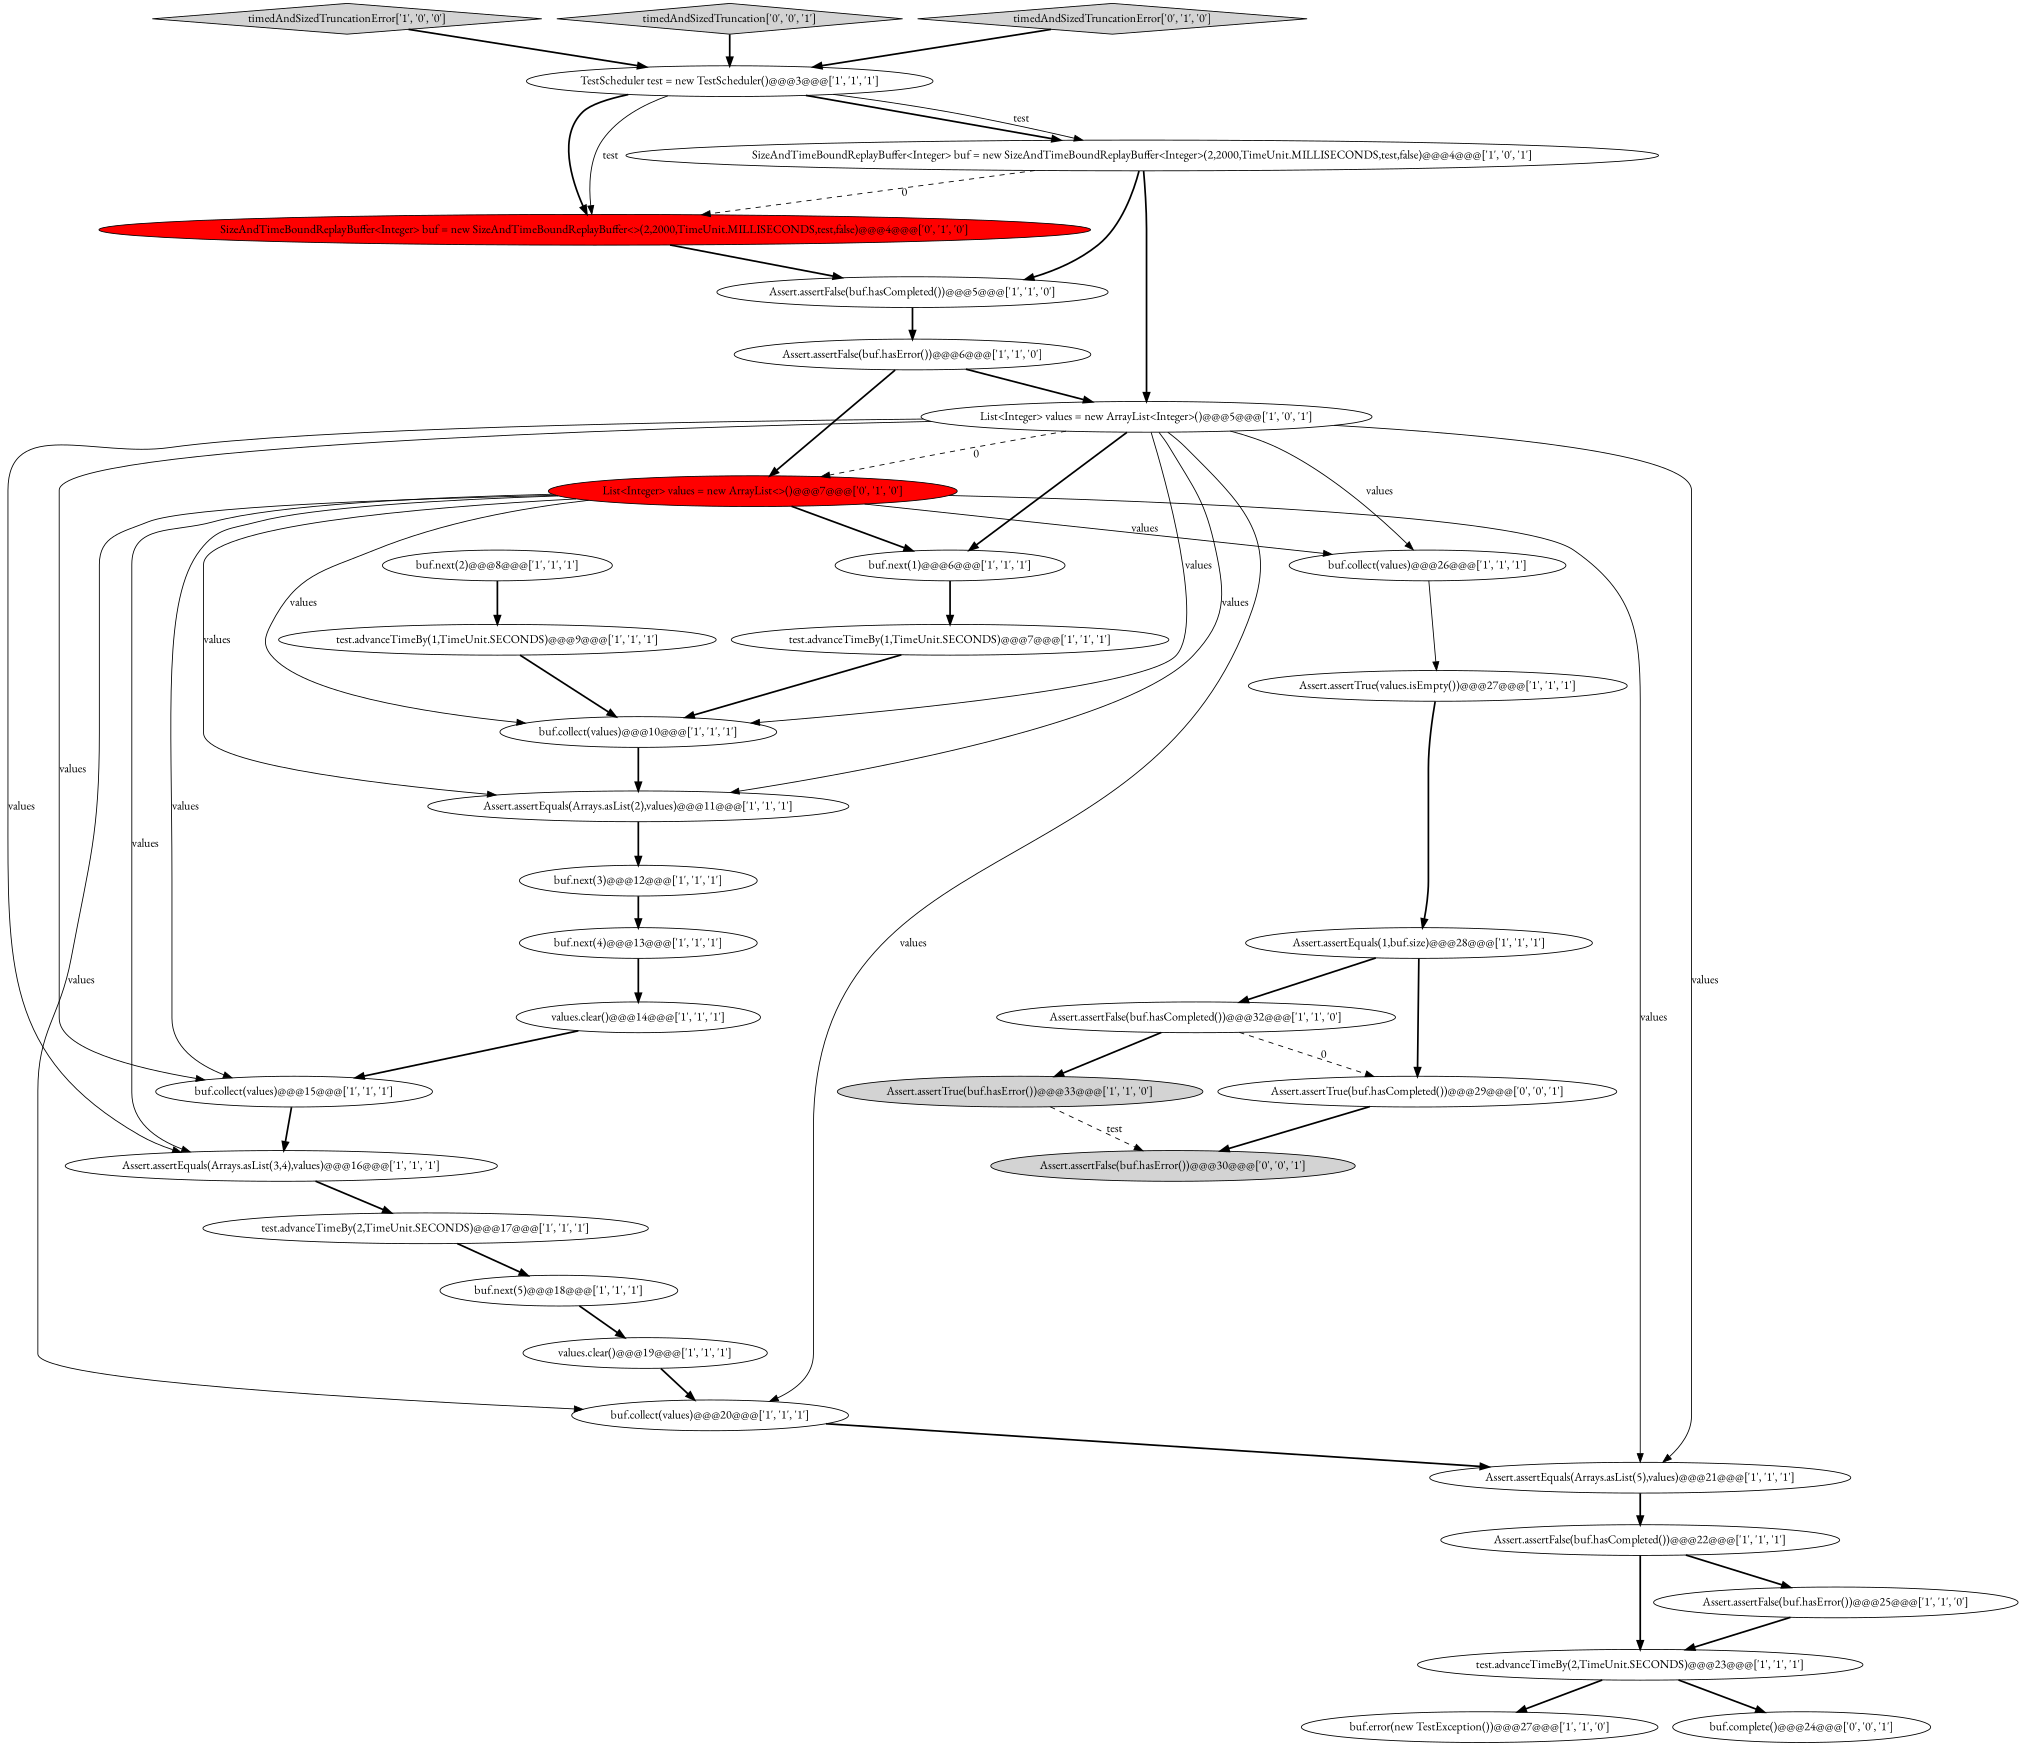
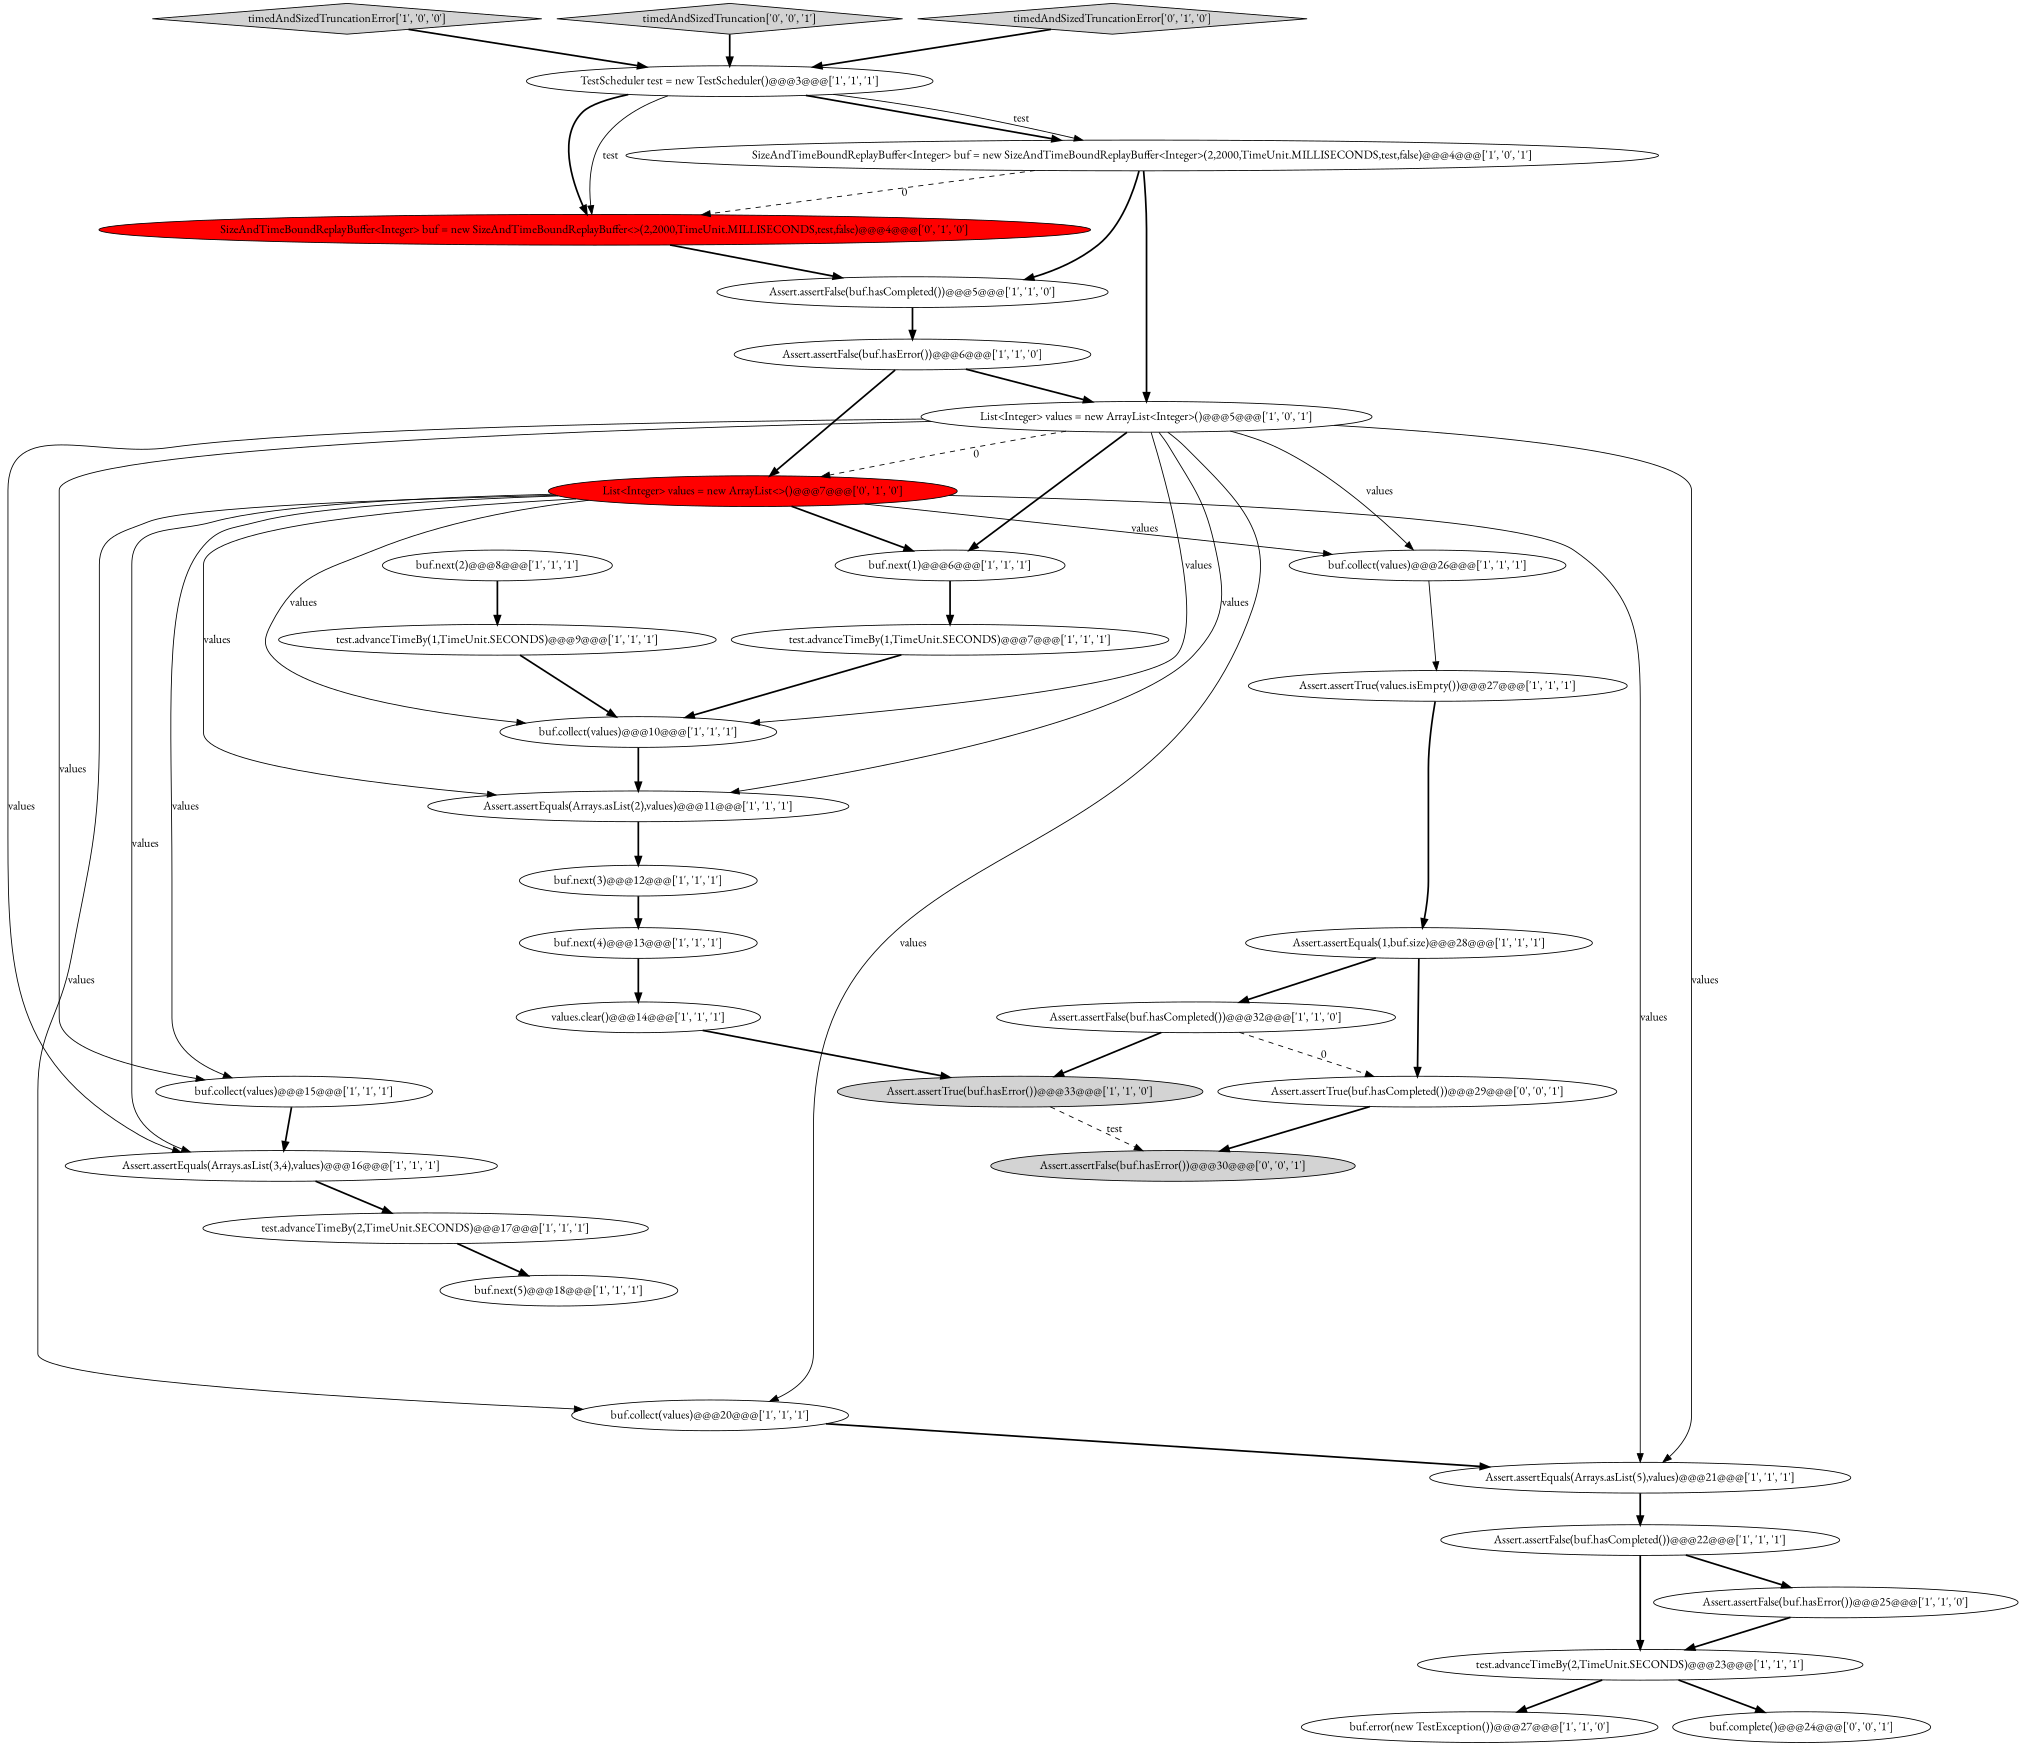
edge "values.clear()@@@14@@@['1', '1', '1']" -> "buf.collect(values)@@@15@@@['1', '1', '1']": now "values.clear()@@@14@@@['1', '1', '1']" -> "Assert.assertTrue(buf.hasError())@@@33@@@['1', '1', '0']"
node "values.clear()@@@19@@@['1', '1', '1']": removed
